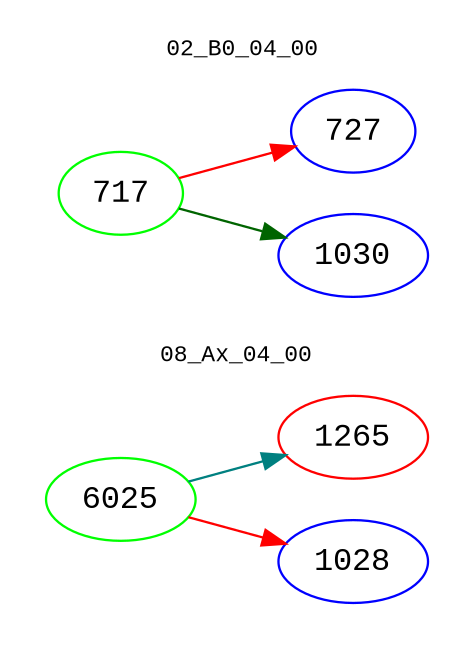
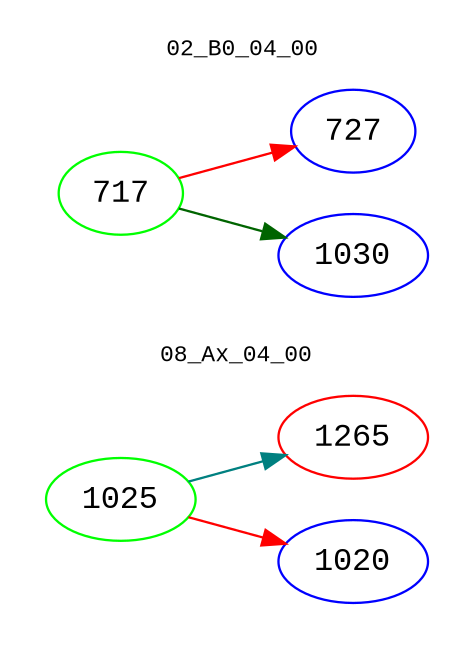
node "6025": label "6025" -> "1025"
node "1028": label "1028" -> "1020"
